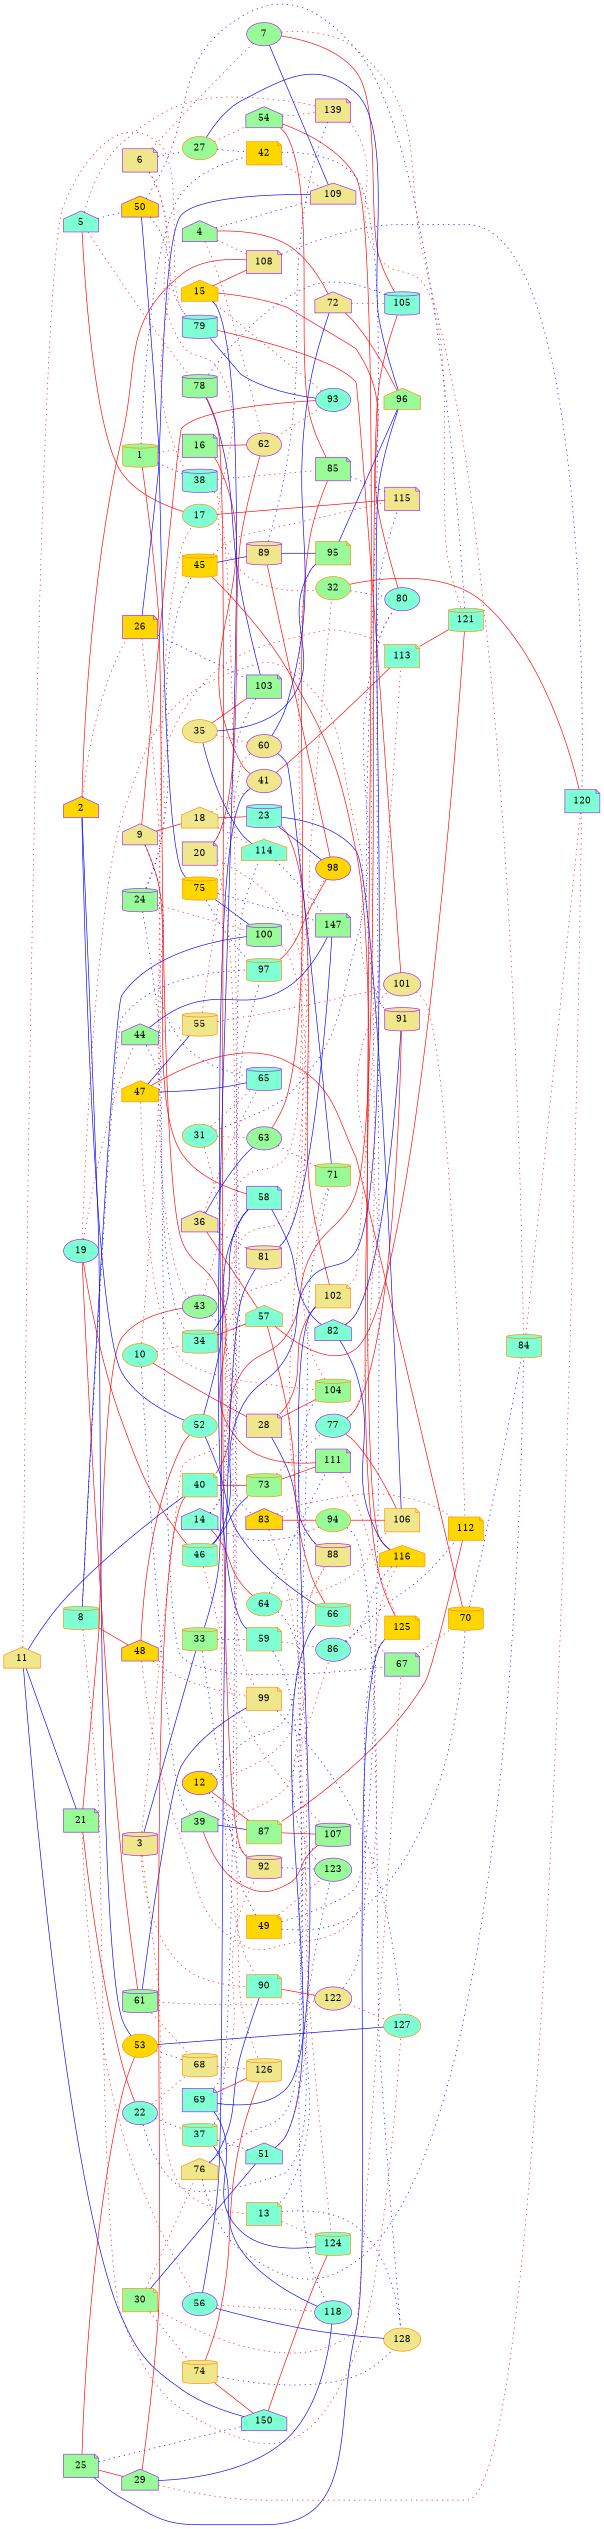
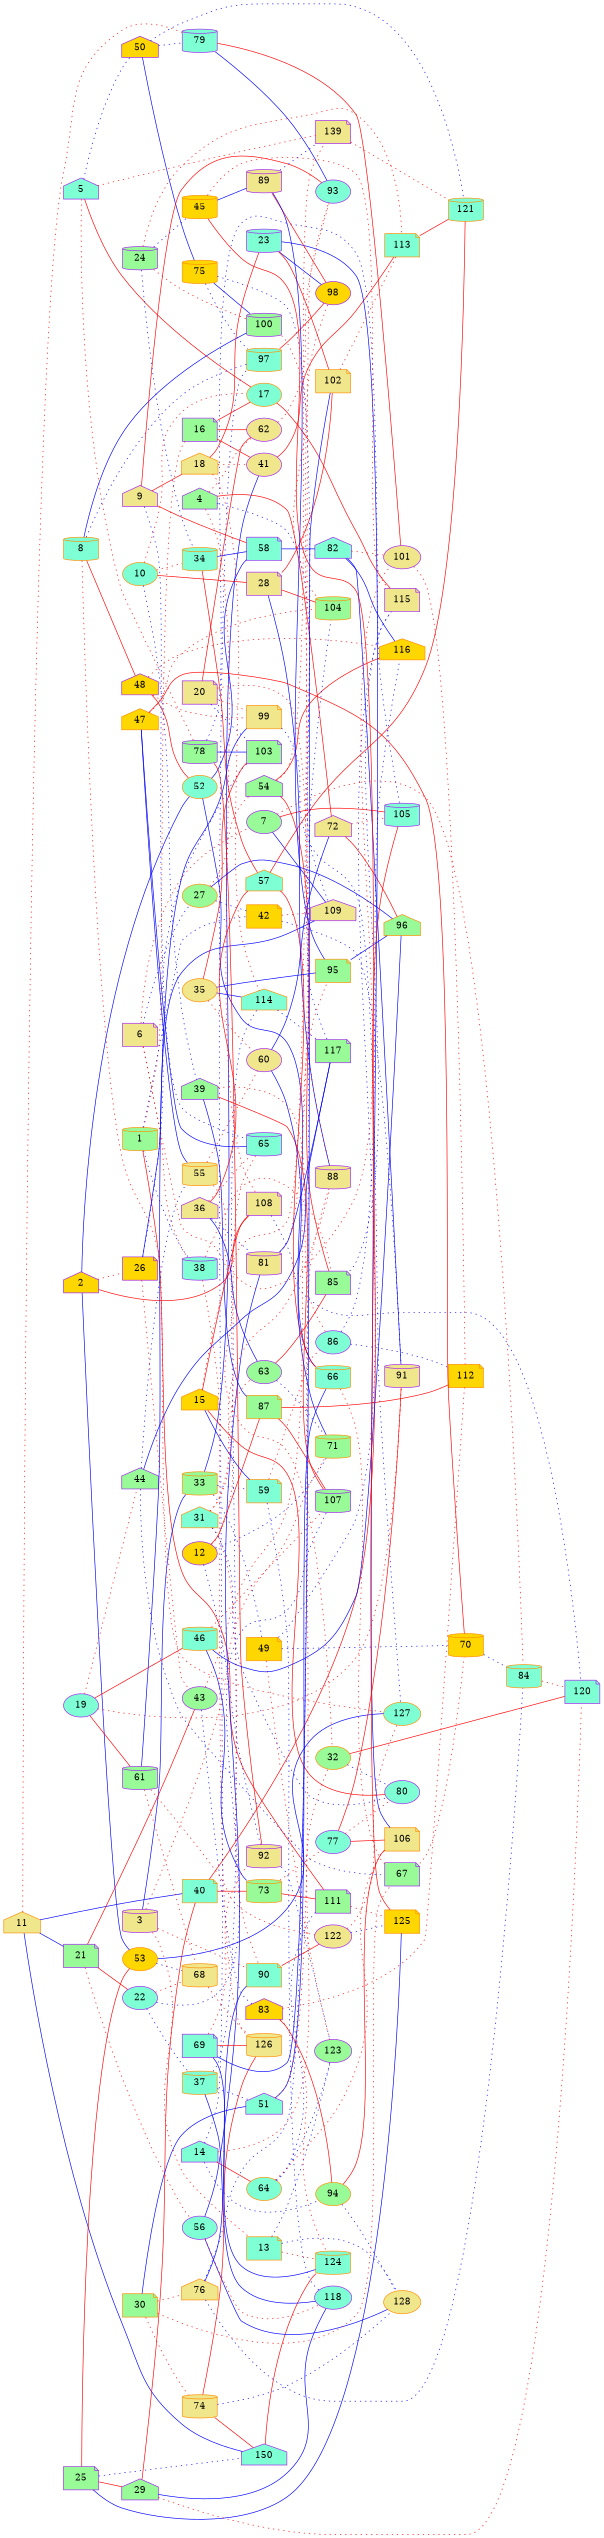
edge "17" -- "16": added
node "147": label "147" -> "117"
node "31": shape ellipse -> house
